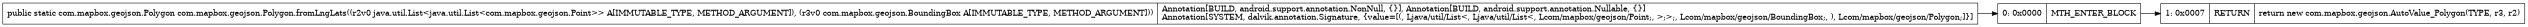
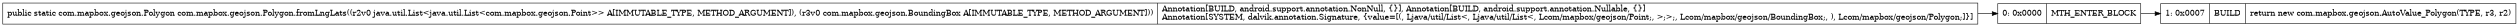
node "1: 0x0007": text "RETURN" -> "BUILD"
